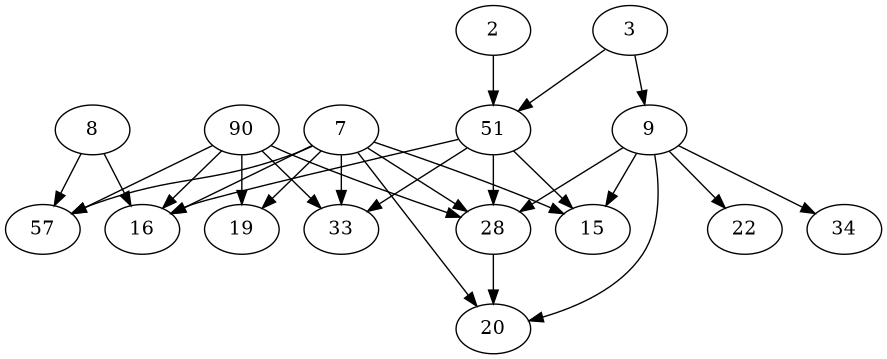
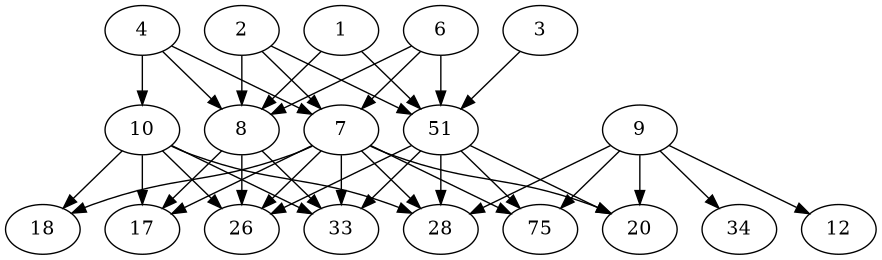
node "4": added
node "1": added
node "6": added
edge "2" -> "8": added
edge "3" -> "9": removed
edge "2" -> "7": added
node "90": label "90" -> "10"
edge "8" -> "33": added
node "57": label "57" -> "17"
node "16": label "16" -> "26"
node "19": label "19" -> "18"
node "15": label "15" -> "75"
node "22": label "22" -> "12"
edge "28" -> "20": now "51" -> "20"
